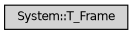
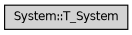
node "System::T_Frame": label "System::T_Frame" -> "System::T_System"
